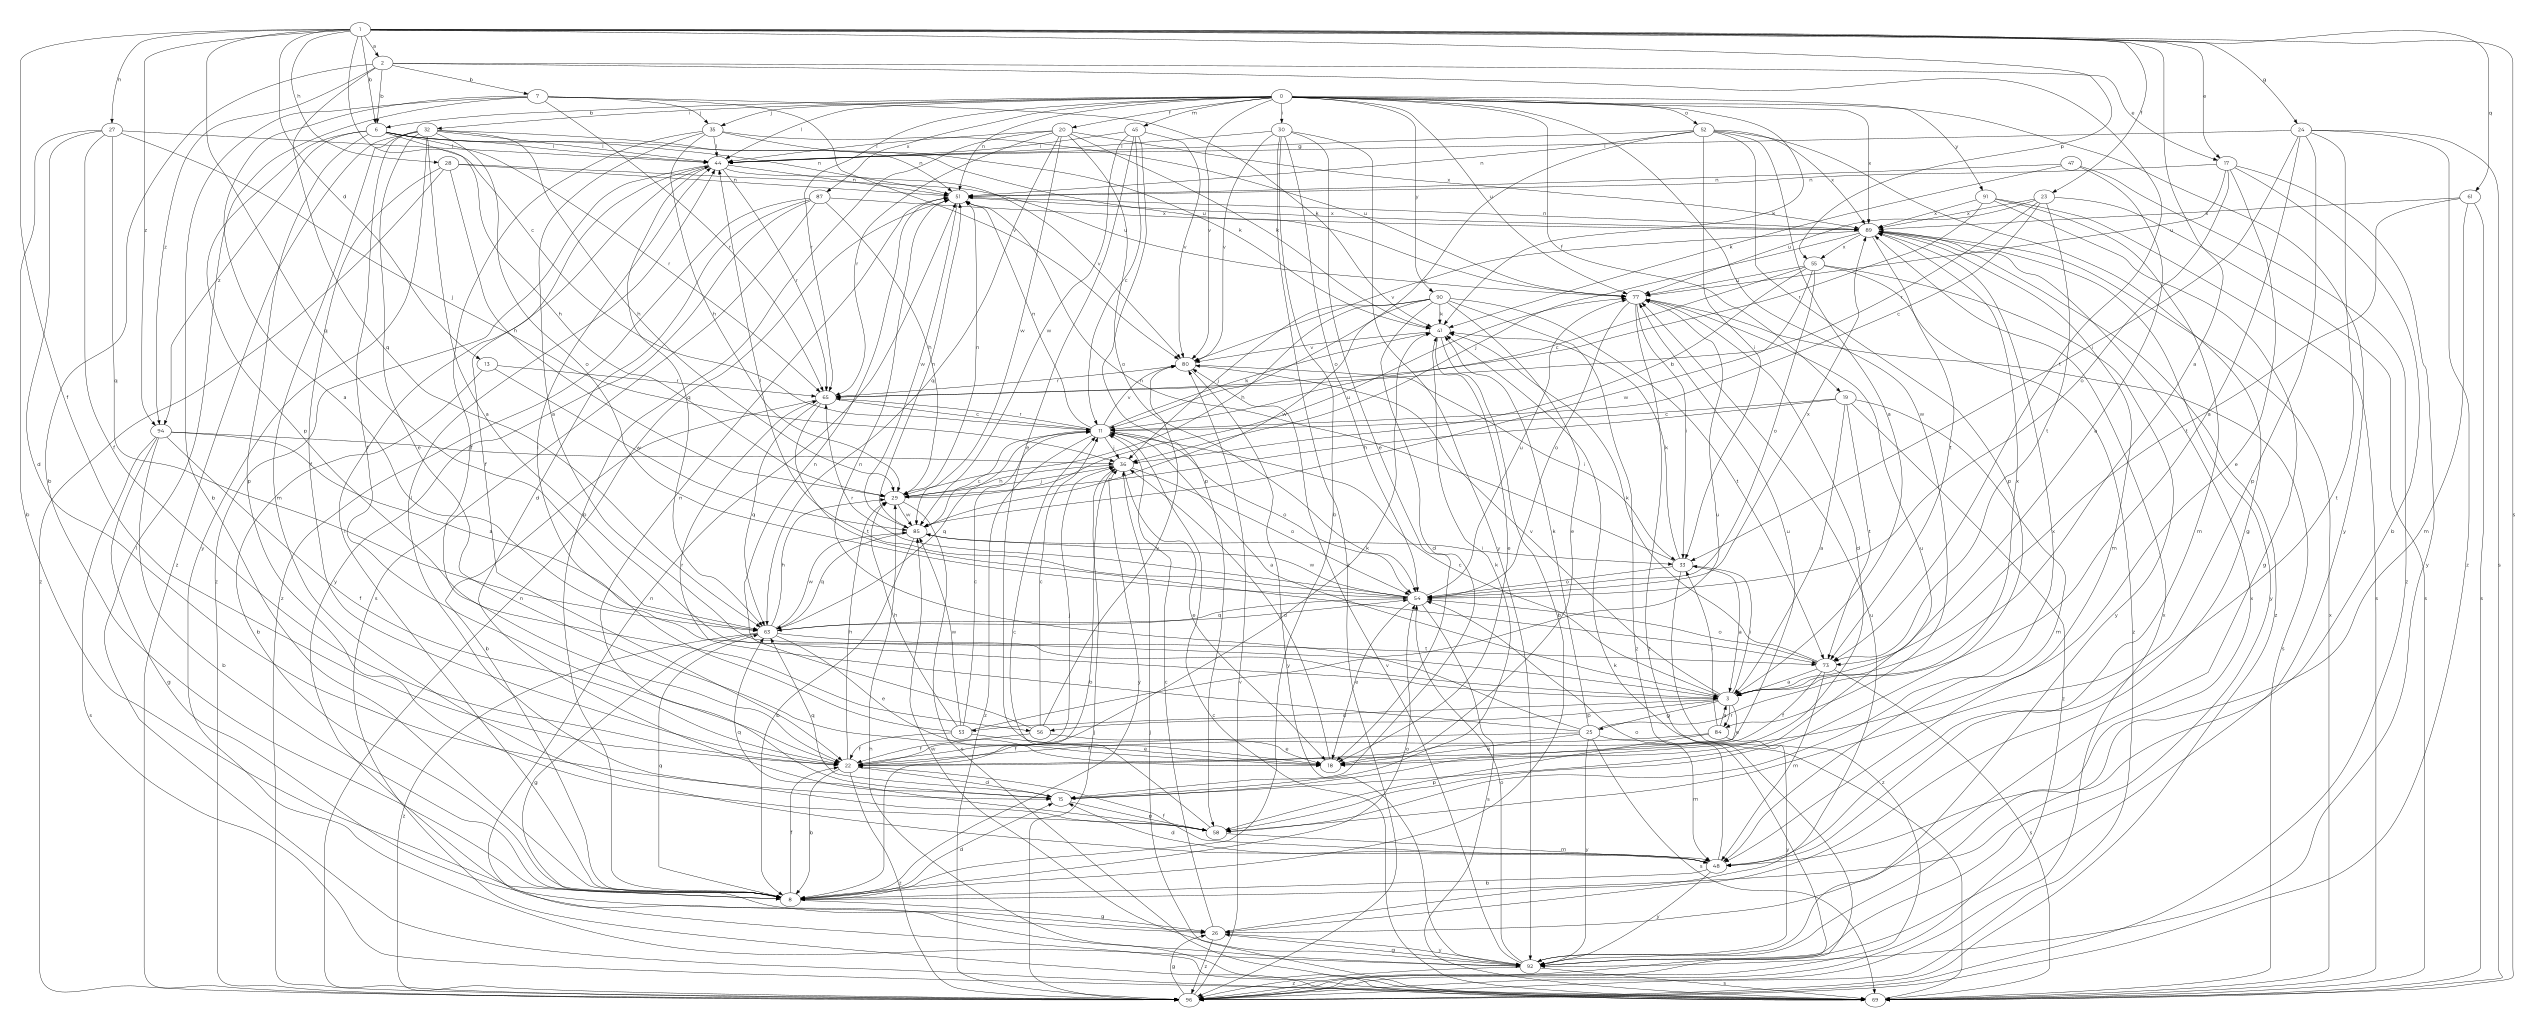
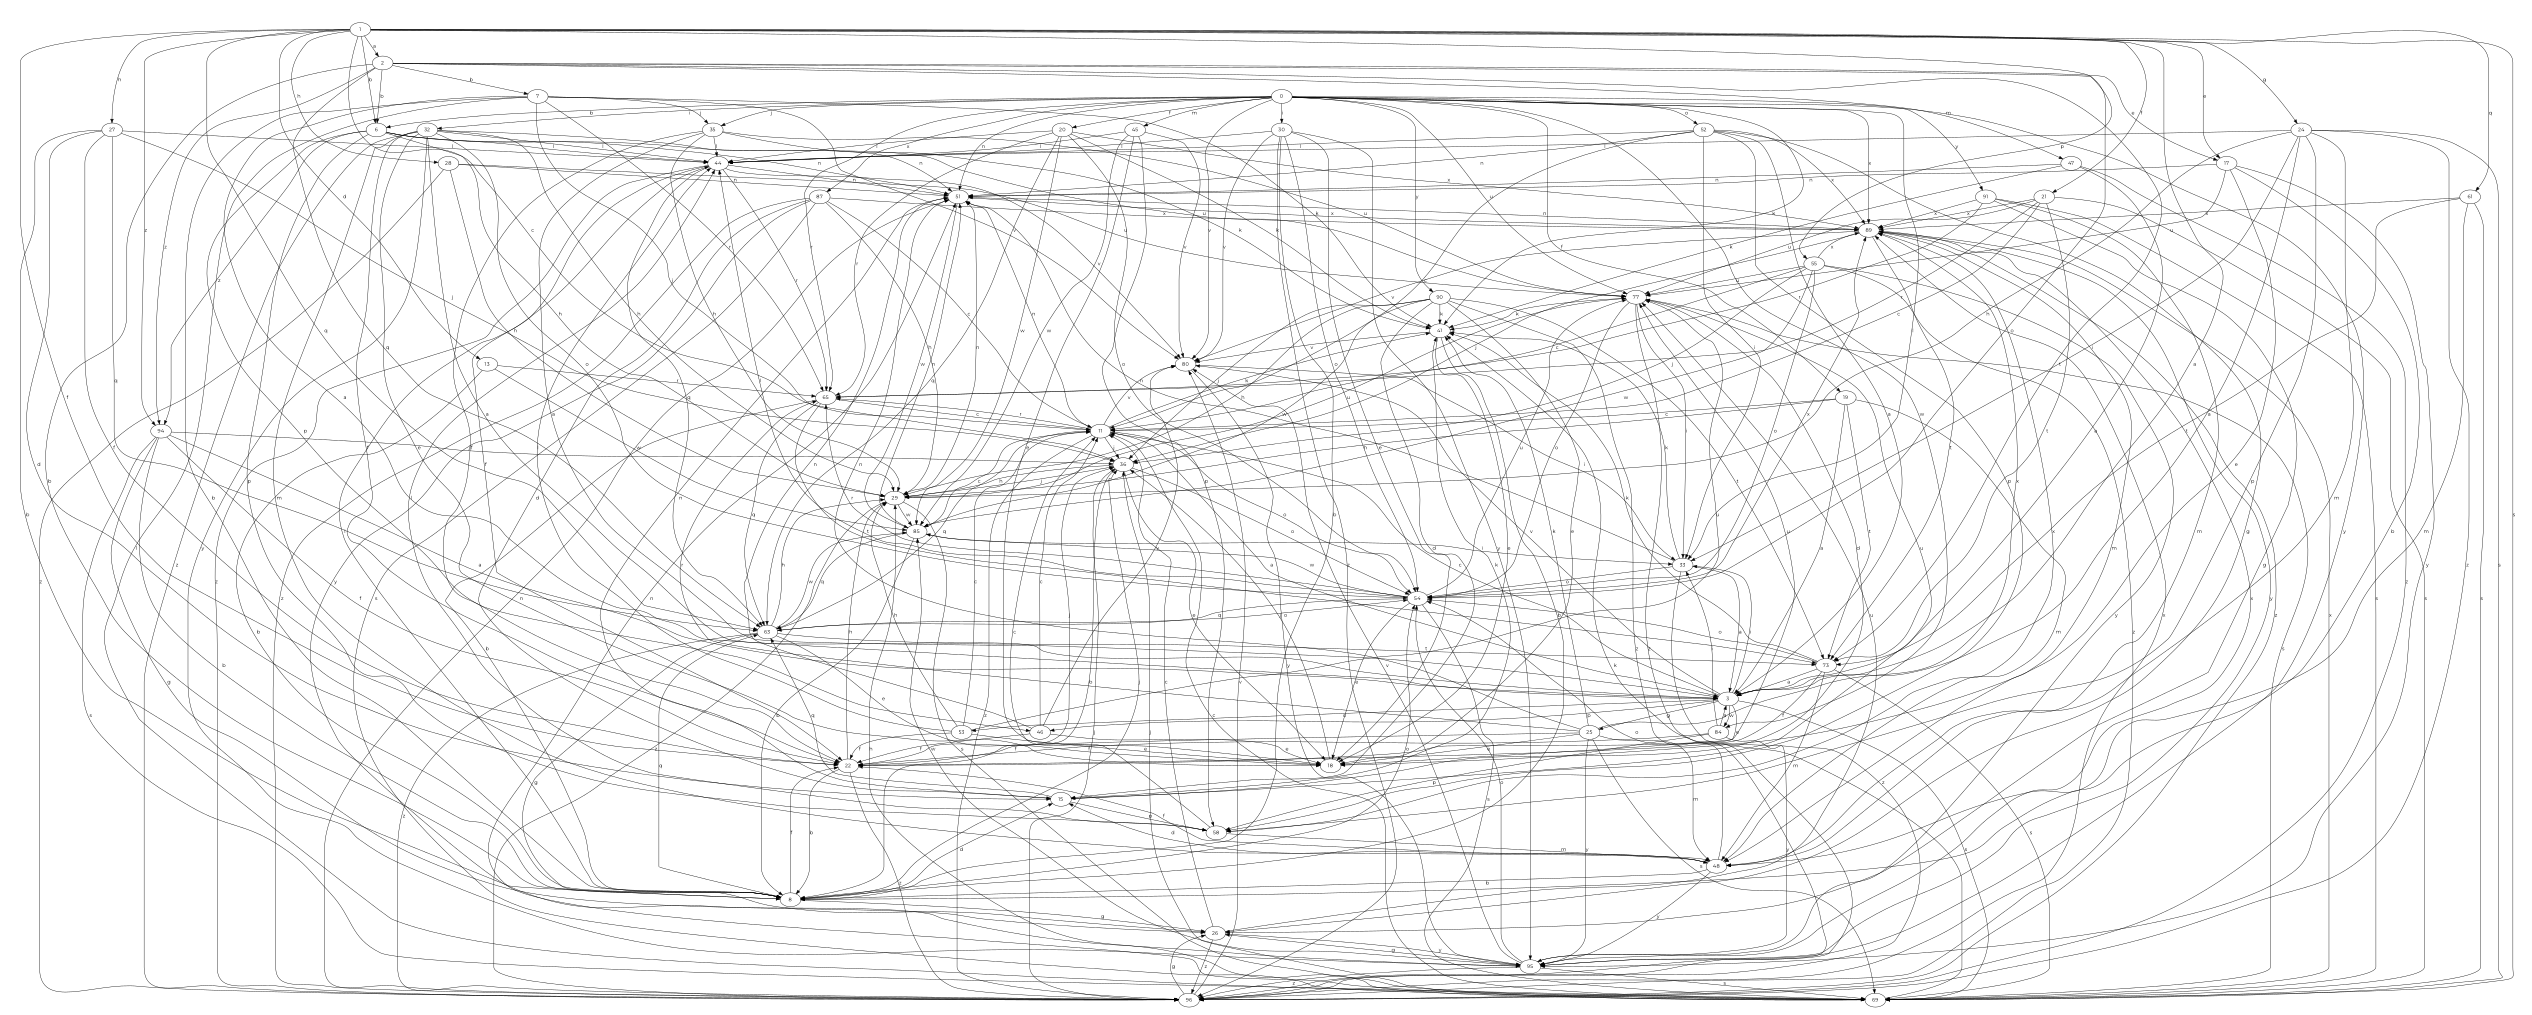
edge "2" -> "47": added, label "m"
edge "0" -> "44": now "0" -> "33"
edge "52" -> "44": label "g" -> "l"
node "23": label "23" -> "21"
edge "6" -> "65": removed, label "r"
edge "89" -> "55": reversed
edge "45" -> "11": now "87" -> "11"
edge "7" -> "36": added, label "j"
edge "55" -> "36": label "b" -> "j"
edge "80" -> "65": removed, label "r"
edge "24" -> "29": added, label "h"
edge "20" -> "8": removed, label "b"
edge "24" -> "48": label "t" -> "m"
edge "17" -> "54": now "2" -> "54"
edge "94" -> "63": now "94" -> "3"
edge "28" -> "22": removed, label "f"
edge "53" -> "85": removed, label "w"
edge "22" -> "41": now "77" -> "41"
edge "8" -> "36": label "y" -> "j"
edge "3" -> "84": label "r" -> "w"
node "56": label "56" -> "46"
edge "22" -> "15": removed, label "d"
edge "58" -> "63": removed, label "q"
edge "3" -> "69": added, label "s"
edge "19" -> "96": now "29" -> "96"
node "92": label "92" -> "95"
